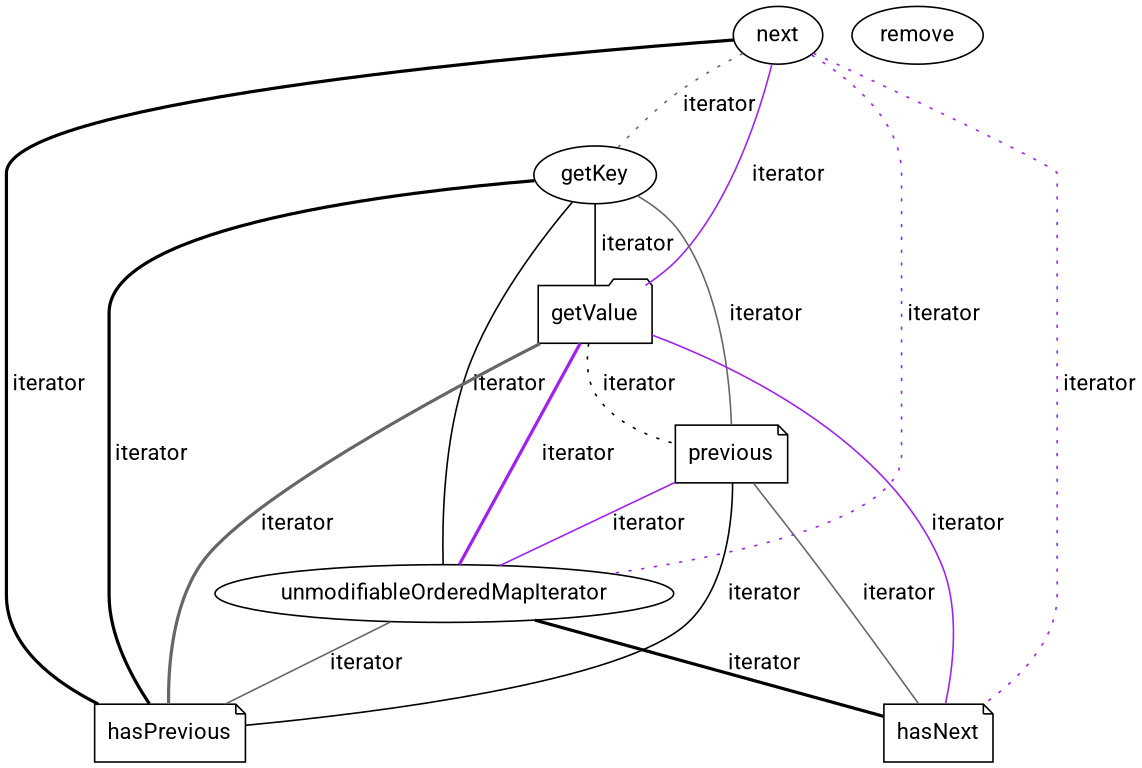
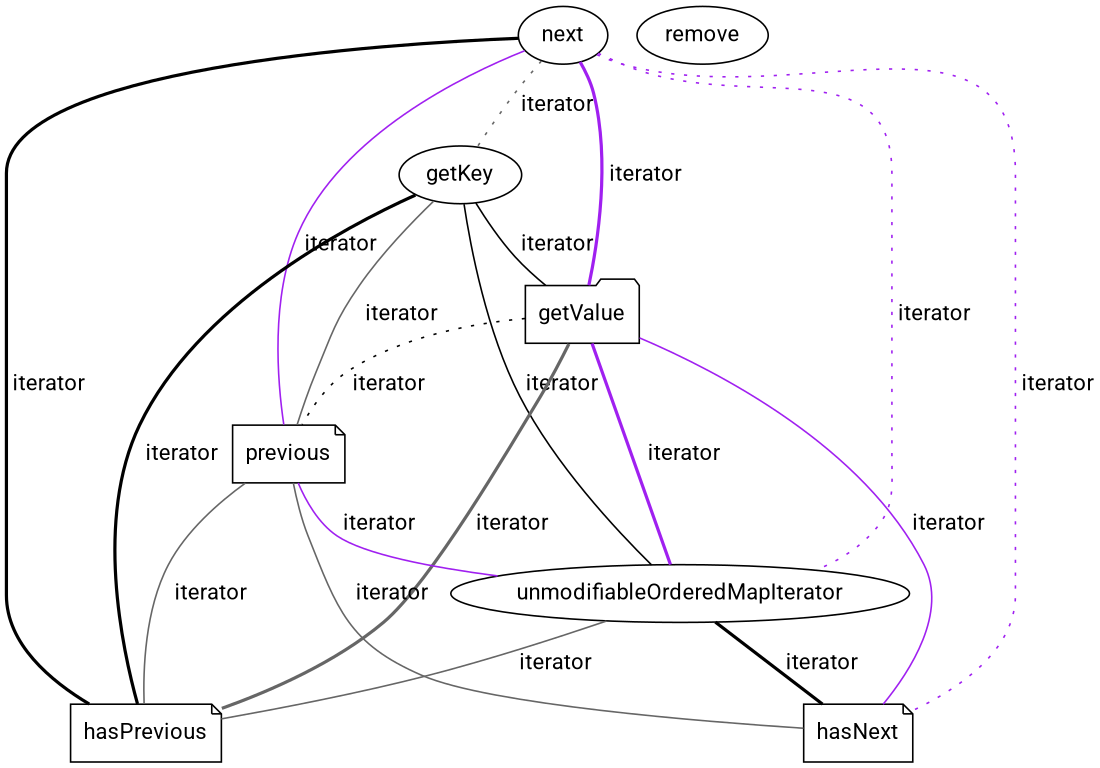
edge "next" -- "getValue": style solid -> bold
edge "next" -- "previous": added, label "iterator"
edge "previous" -- "hasPrevious": color black -> gray40
